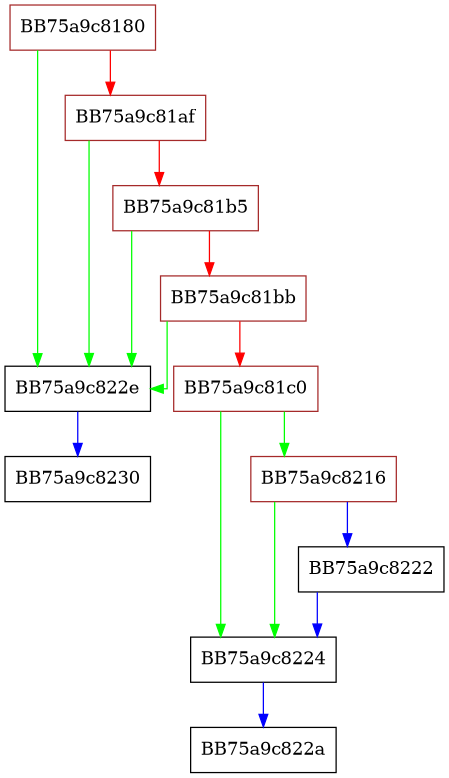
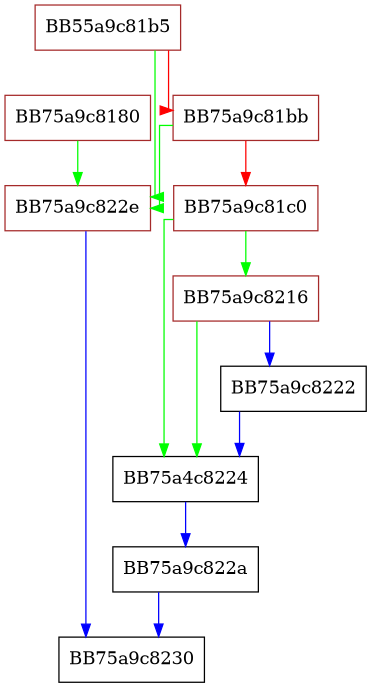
node "BB75a9c81af": removed
node "BB75a9c81b5": label "BB75a9c81b5" -> "BB55a9c81b5"
node "BB75a9c822e": color black -> brown
edge "BB75a9c822a" -> "BB75a9c8230": added
node "BB75a9c8224": label "BB75a9c8224" -> "BB75a4c8224"
